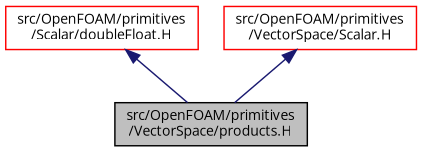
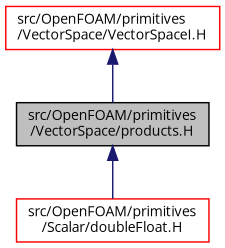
node "src/OpenFOAM/primitives /VectorSpace/Scalar.H": label "src/OpenFOAM/primitives /VectorSpace/Scalar.H" -> "src/OpenFOAM/primitives /VectorSpace/VectorSpaceI.H"
edge "src/OpenFOAM/primitives /VectorSpace/products.H" -> "src/OpenFOAM/primitives /Scalar/doubleFloat.H": reversed
